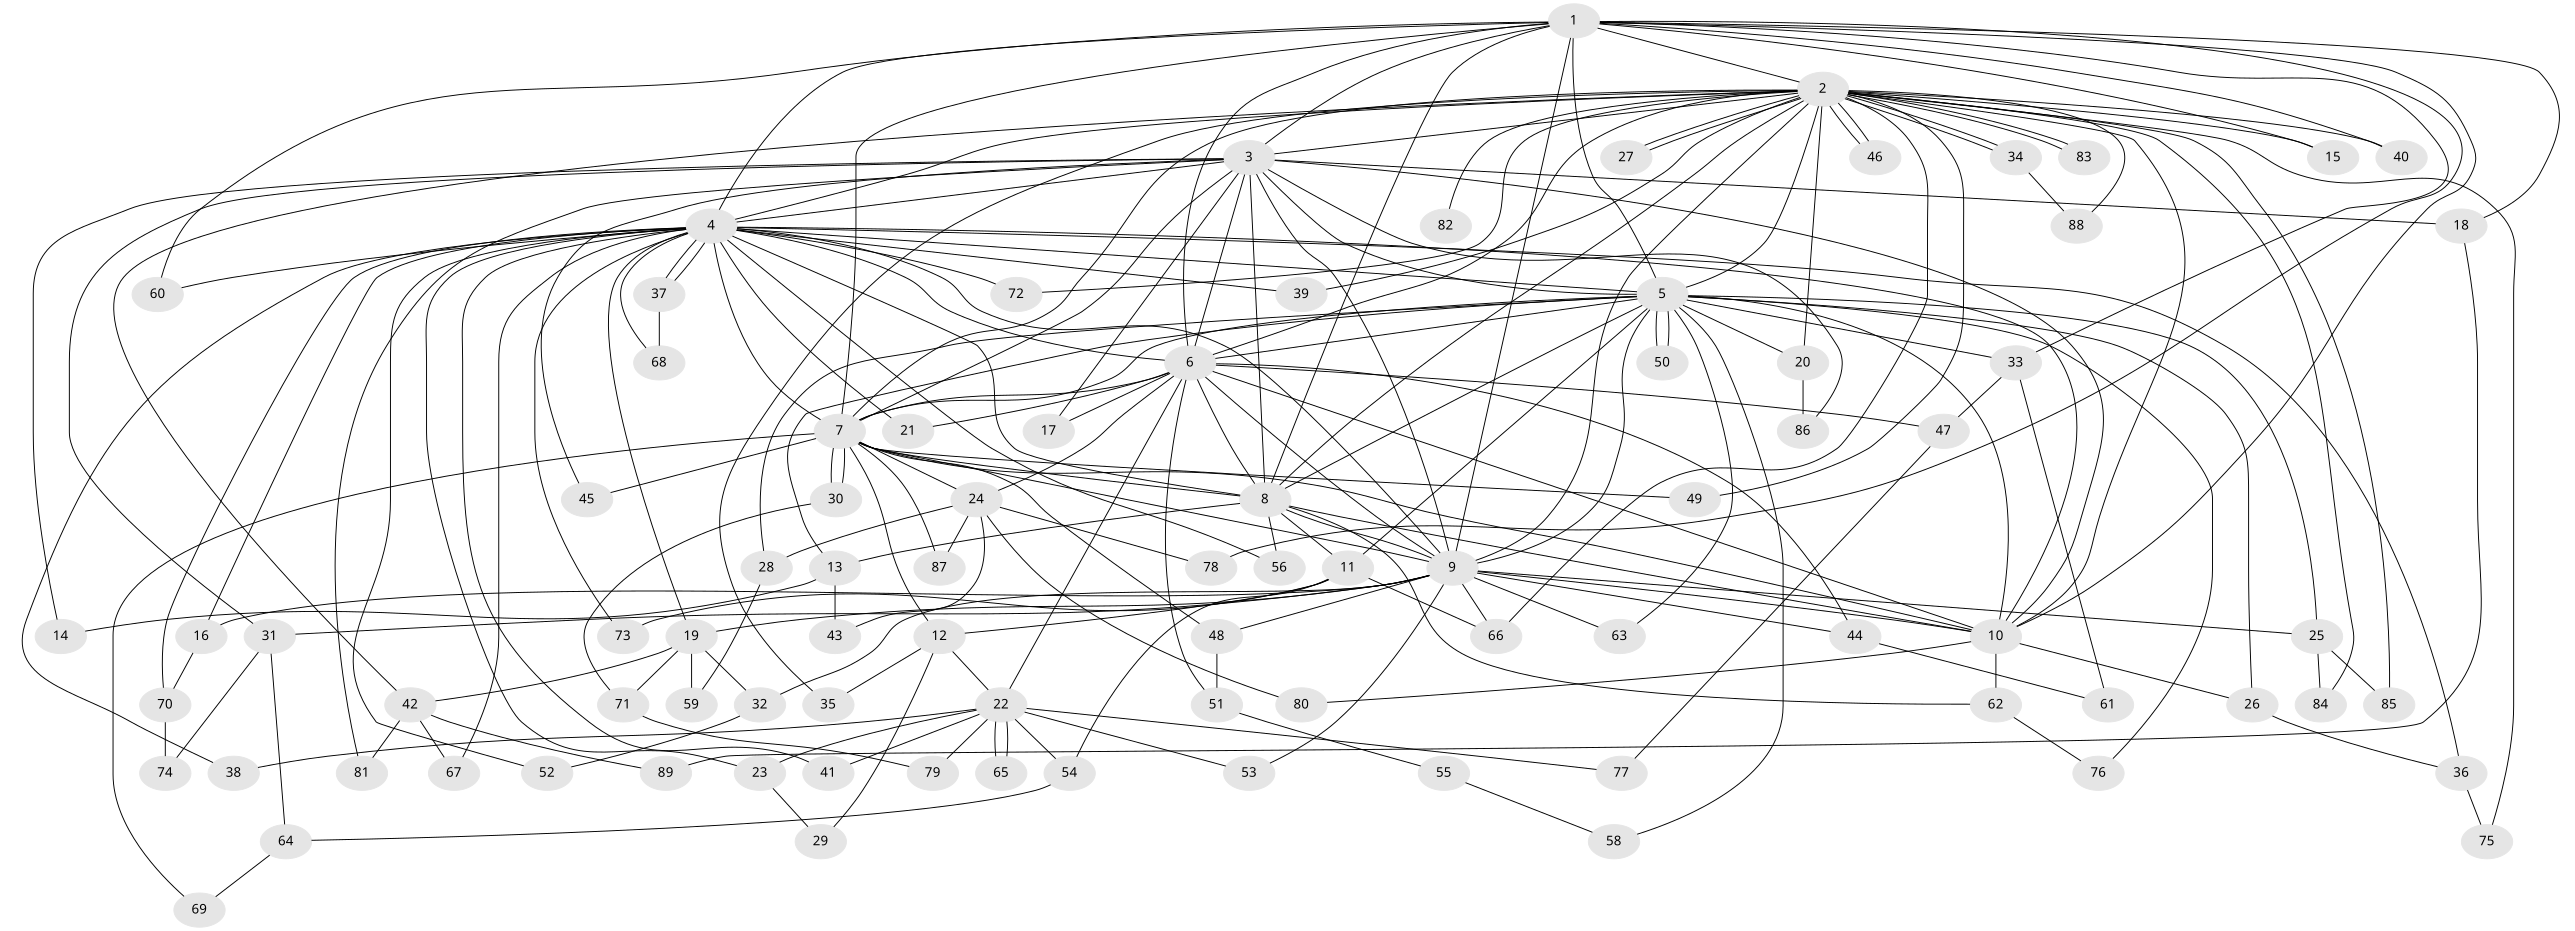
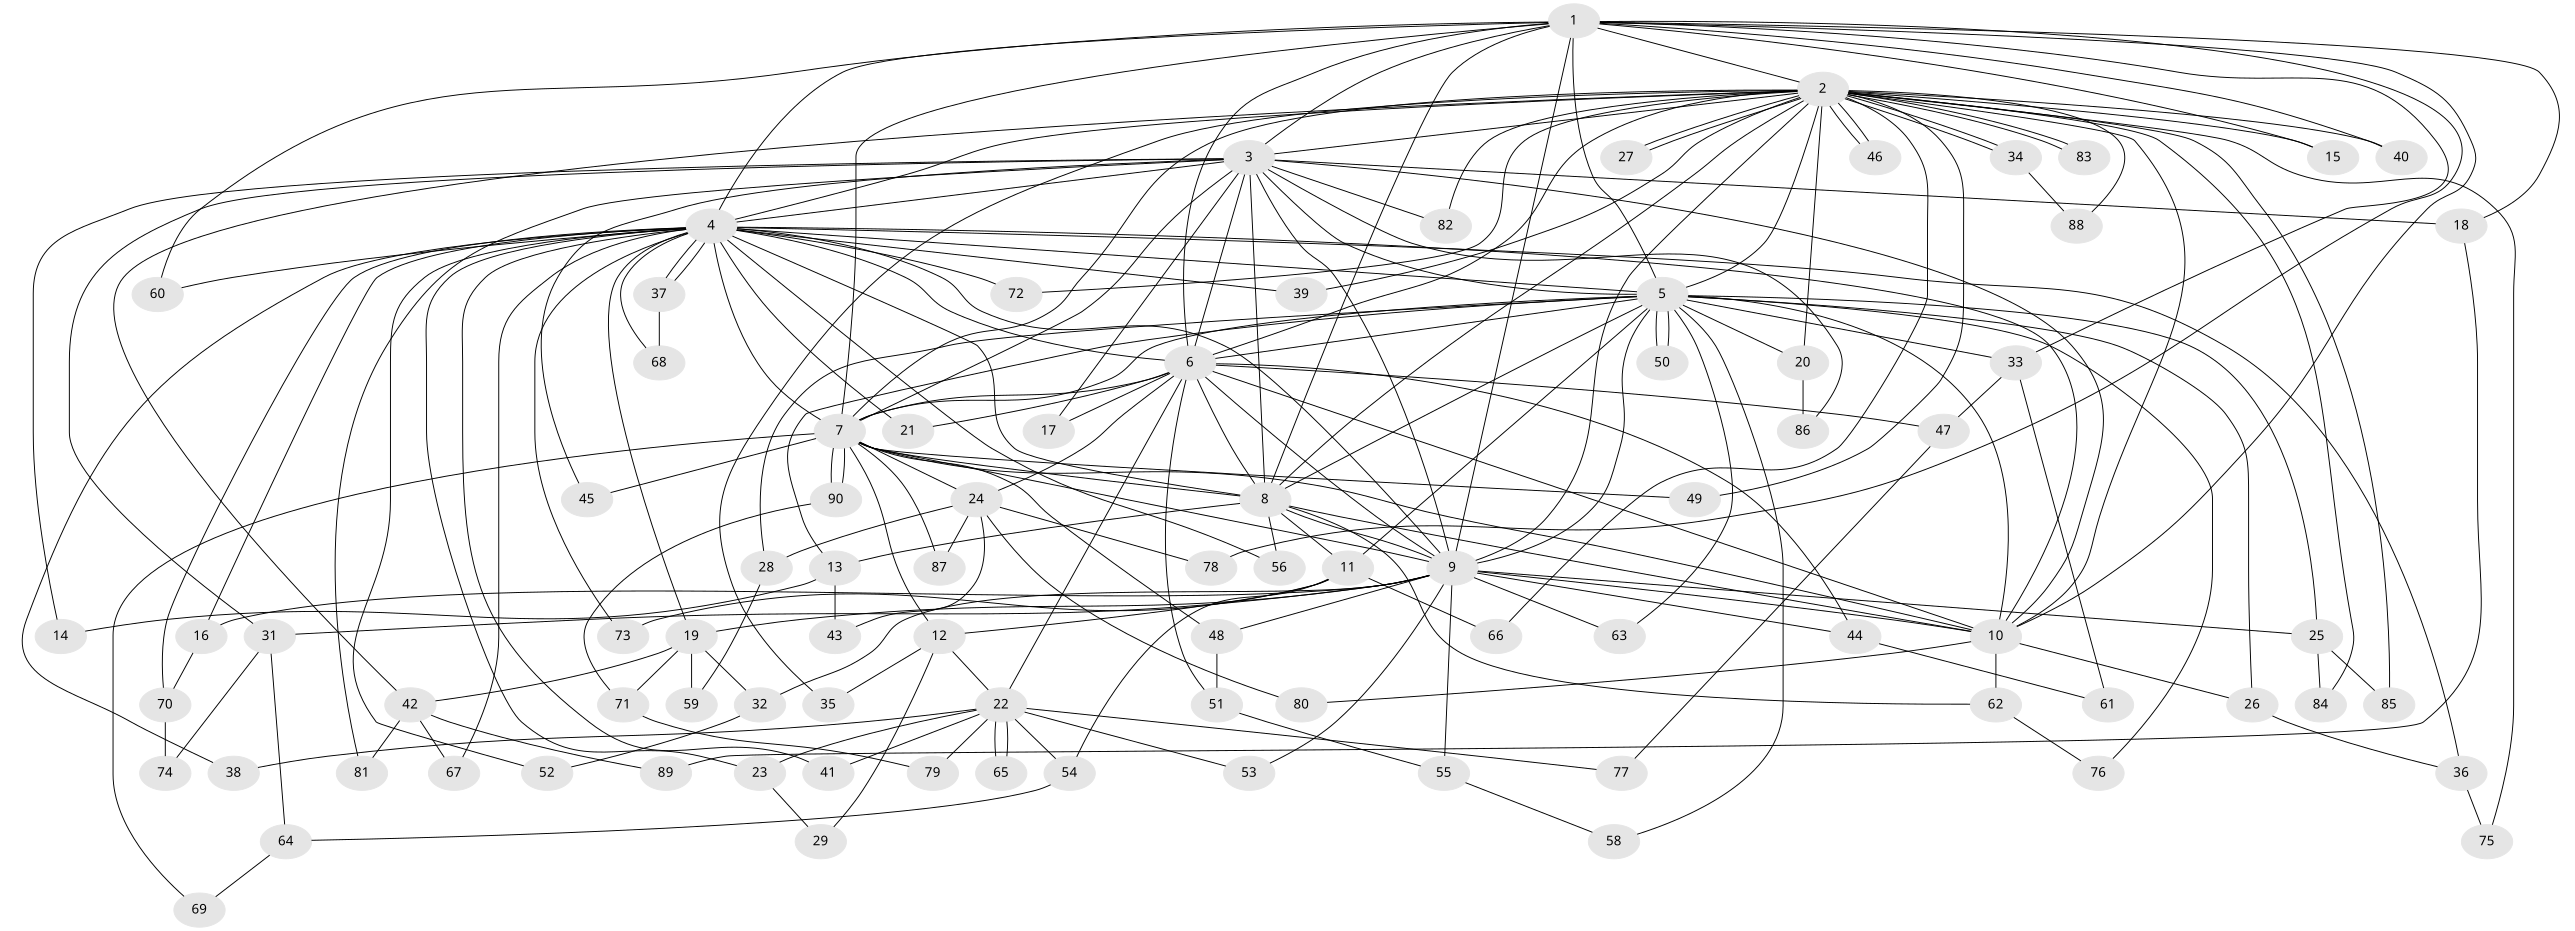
edge "3" -- "82": added
node "30": label "30" -> "90"
edge "9" -- "66": now "9" -- "55"
